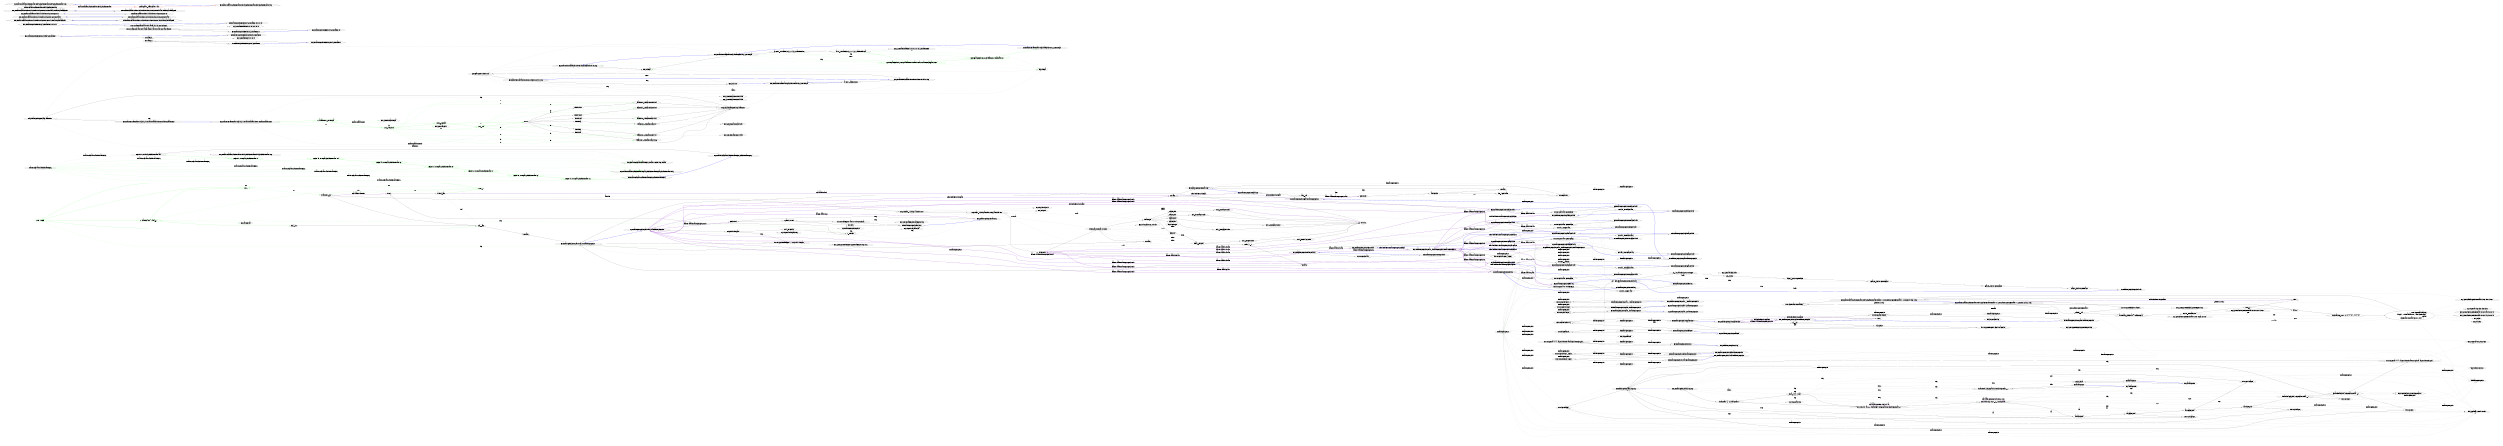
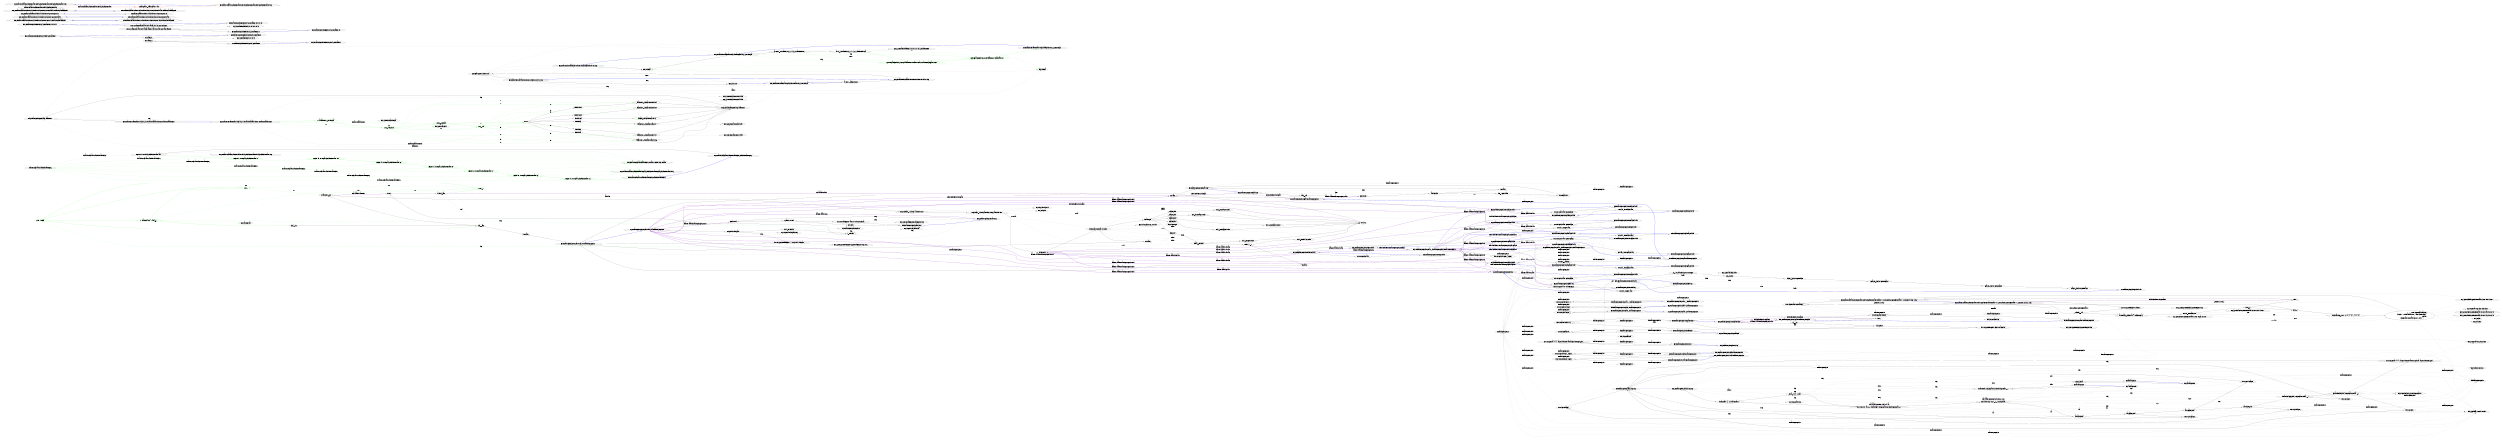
node "deltaFromNow = TimeSpan.FromDays(unit*31)": label "deltaFromNow = TimeSpan.FromDays(unit*31)" -> "whitespace = TimeSpan.FromDays(unit*31)"
